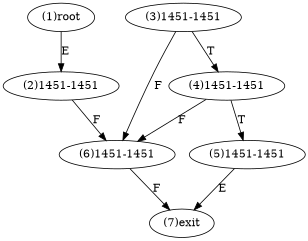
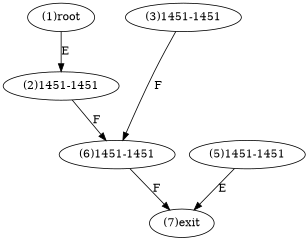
node "(4)1451-1451": removed
